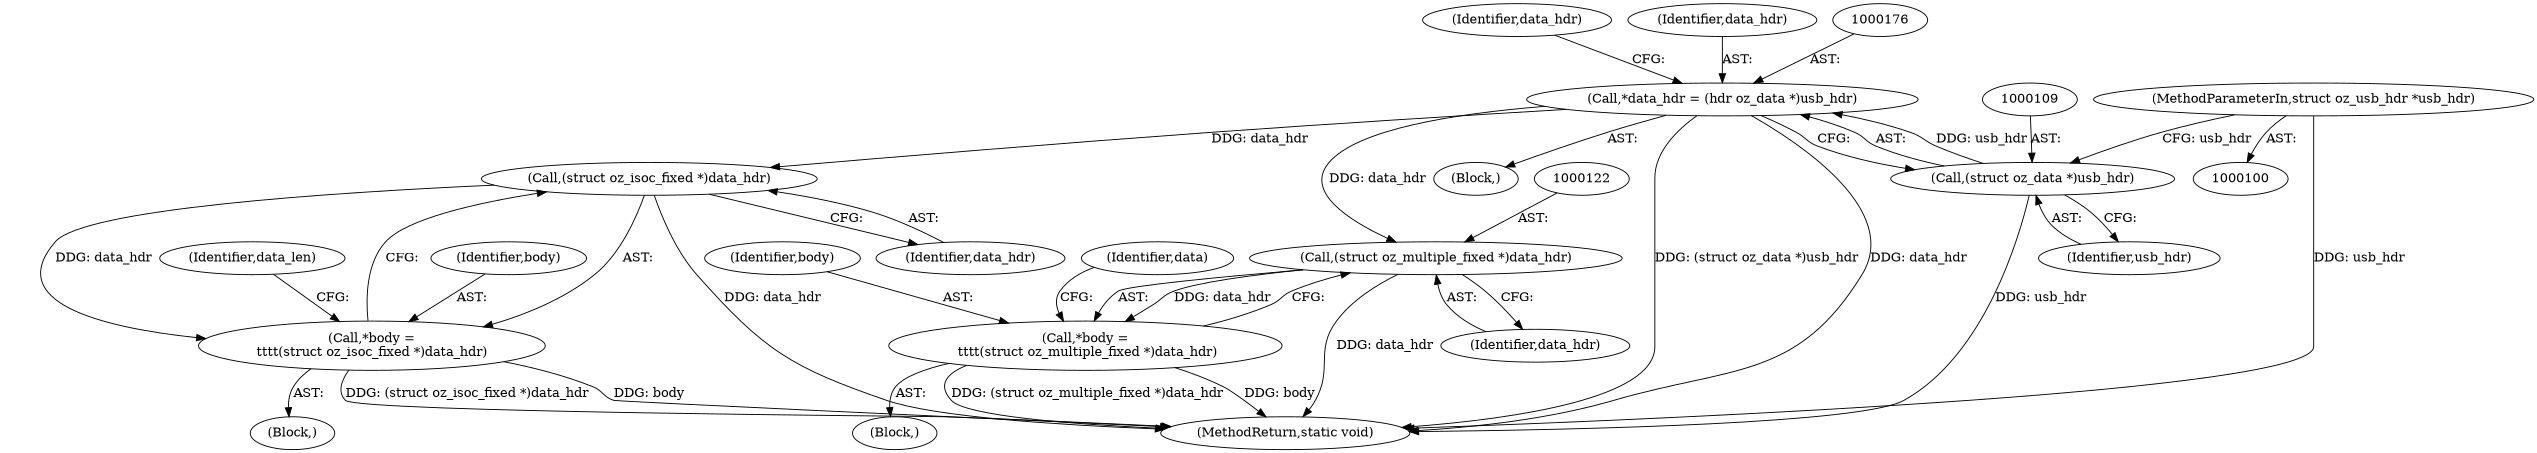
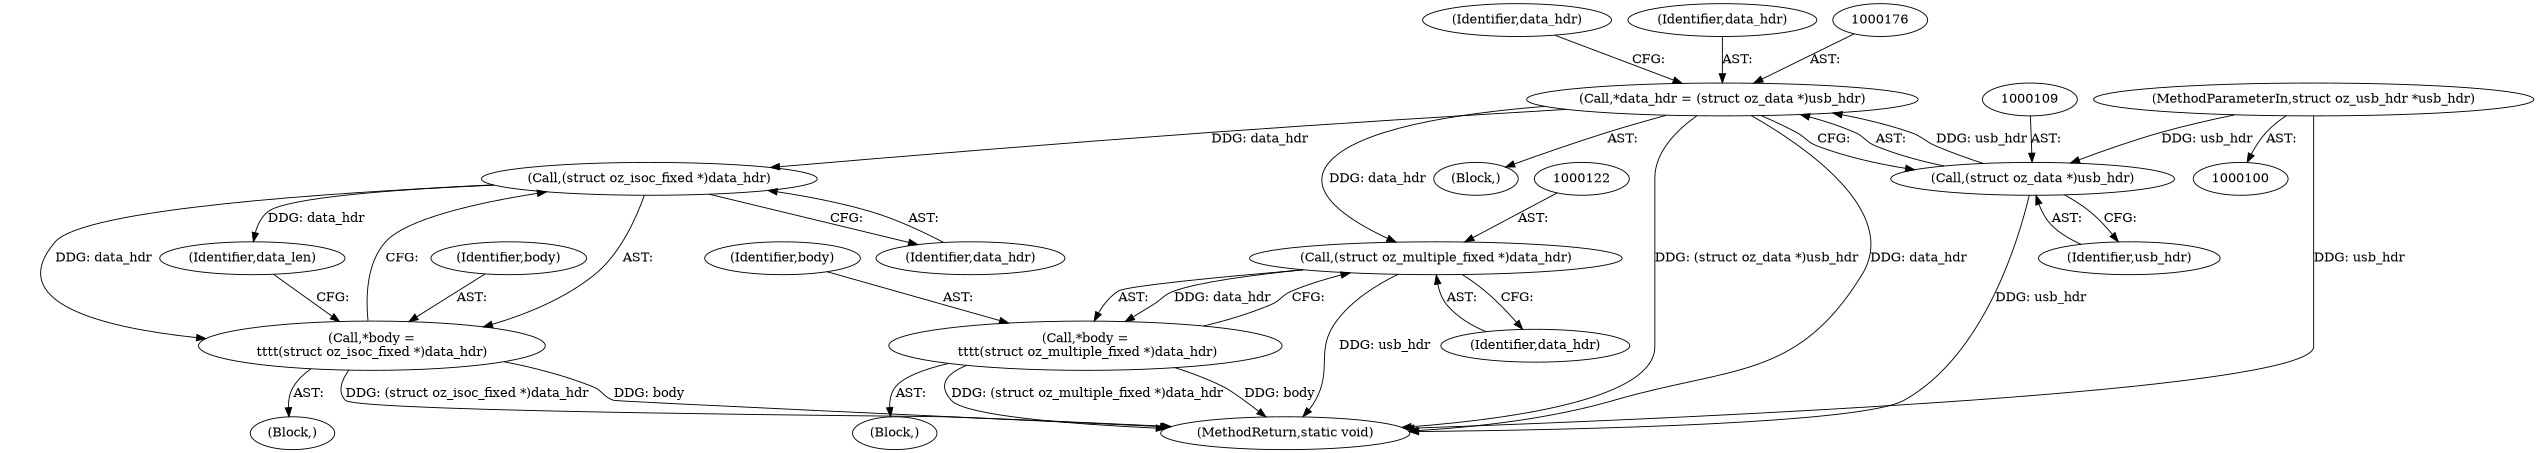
node "(Call,*data_hdr = (hdr oz_data *)usb_hdr)": label "(Call,*data_hdr = (hdr oz_data *)usb_hdr)" -> "(Call,*data_hdr = (struct oz_data *)usb_hdr)"
edge "(MethodParameterIn,struct oz_usb_hdr *usb_hdr)" -> "(Call,(struct oz_data *)usb_hdr)": label "CFG: usb_hdr" -> "DDG: usb_hdr"
node "(Identifier,data)": removed
edge "(Call,(struct oz_multiple_fixed *)data_hdr)" -> "(MethodReturn,static void)": label "DDG: data_hdr" -> "DDG: usb_hdr"
edge "(Call,(struct oz_isoc_fixed *)data_hdr)" -> "(MethodReturn,static void)": now "(Call,(struct oz_isoc_fixed *)data_hdr)" -> "(Identifier,data_len)"
